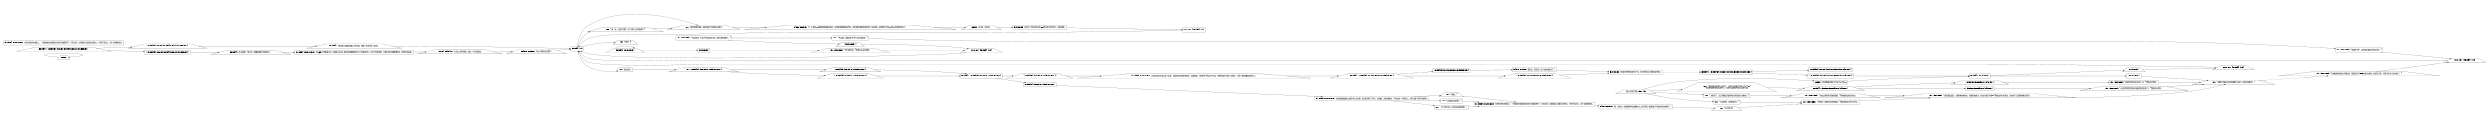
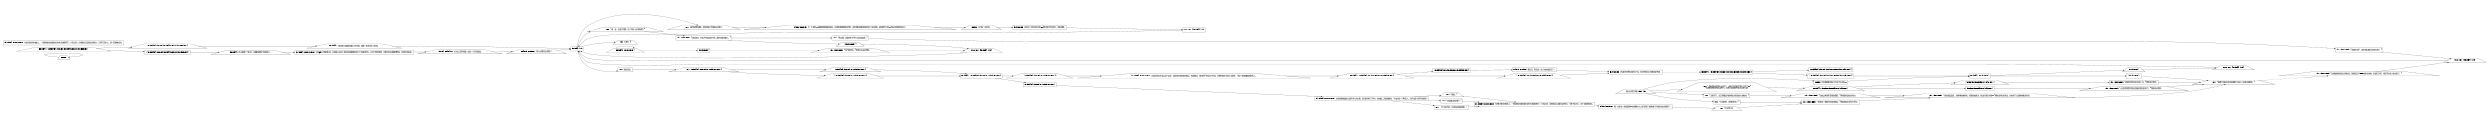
edge "You: “看，金，这是个陷阱。这个杠铃上没有夹圈！”" -> "You: 这种熟悉的感觉，难道我是个举重运动员吗？": now "You: “看，金，这是个陷阱。这个杠铃上没有夹圈！”" -> "Kim Kitsuragi: “你说得对，杠铃片可能会掉下来。最好还是别碰了。”"
